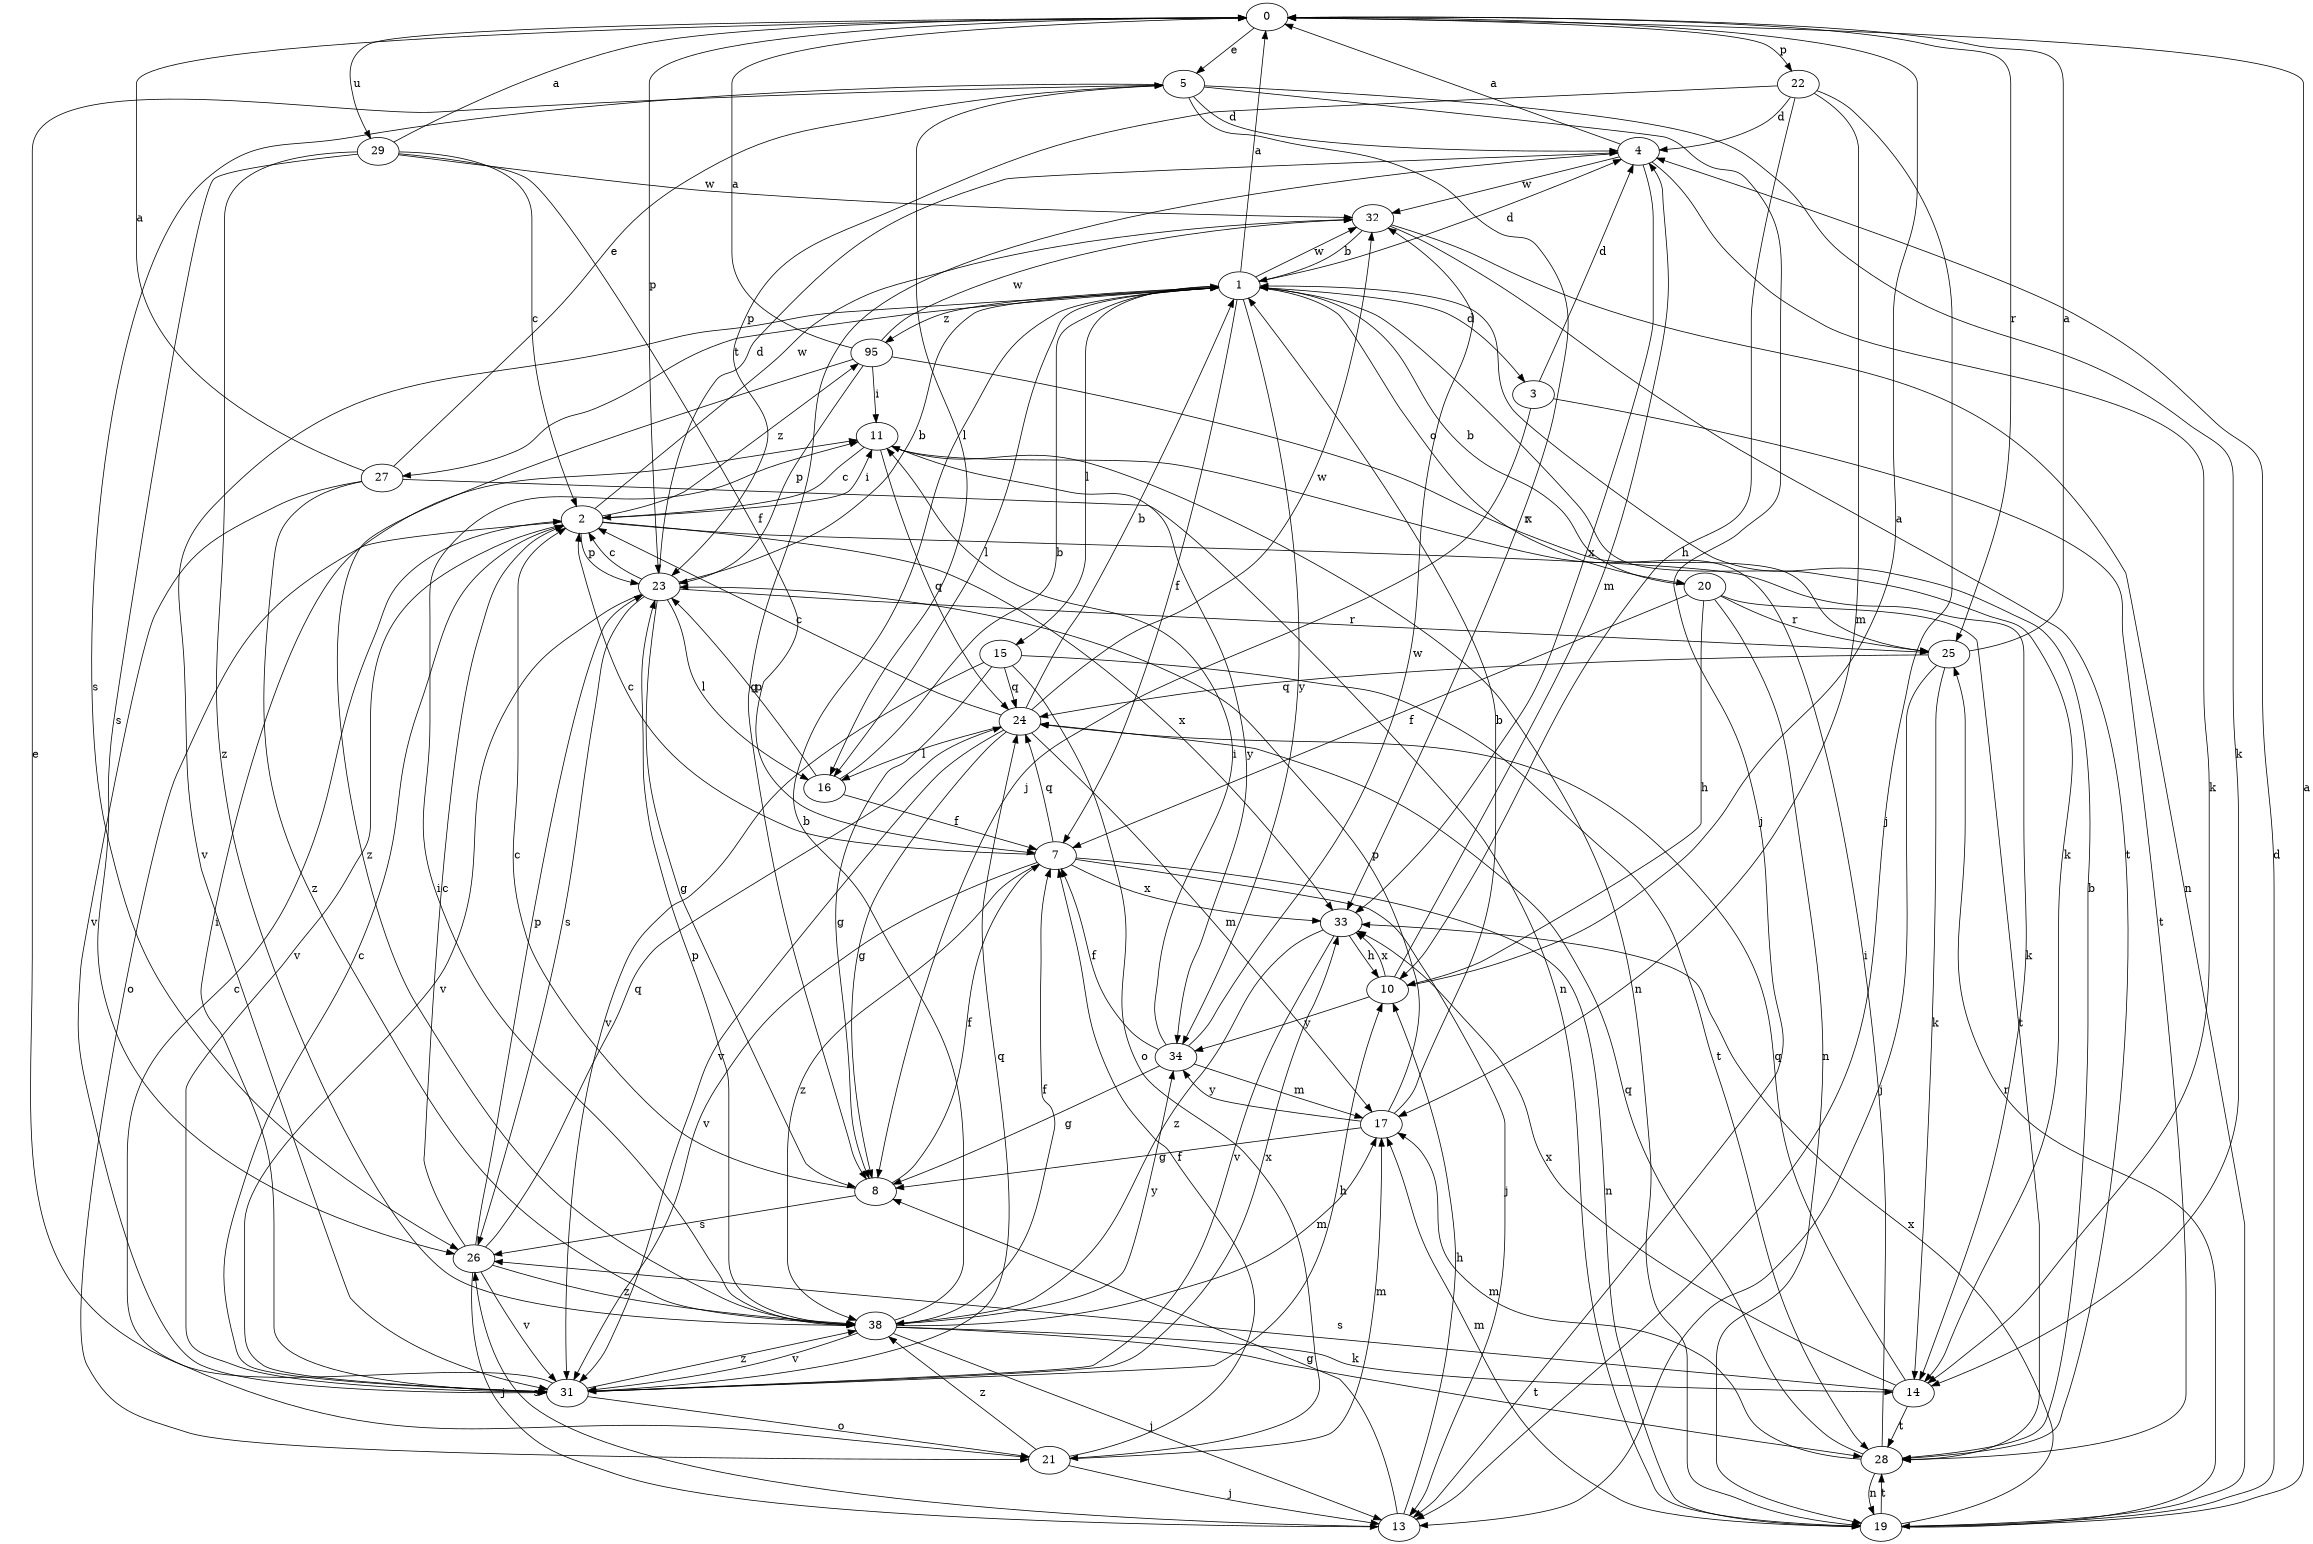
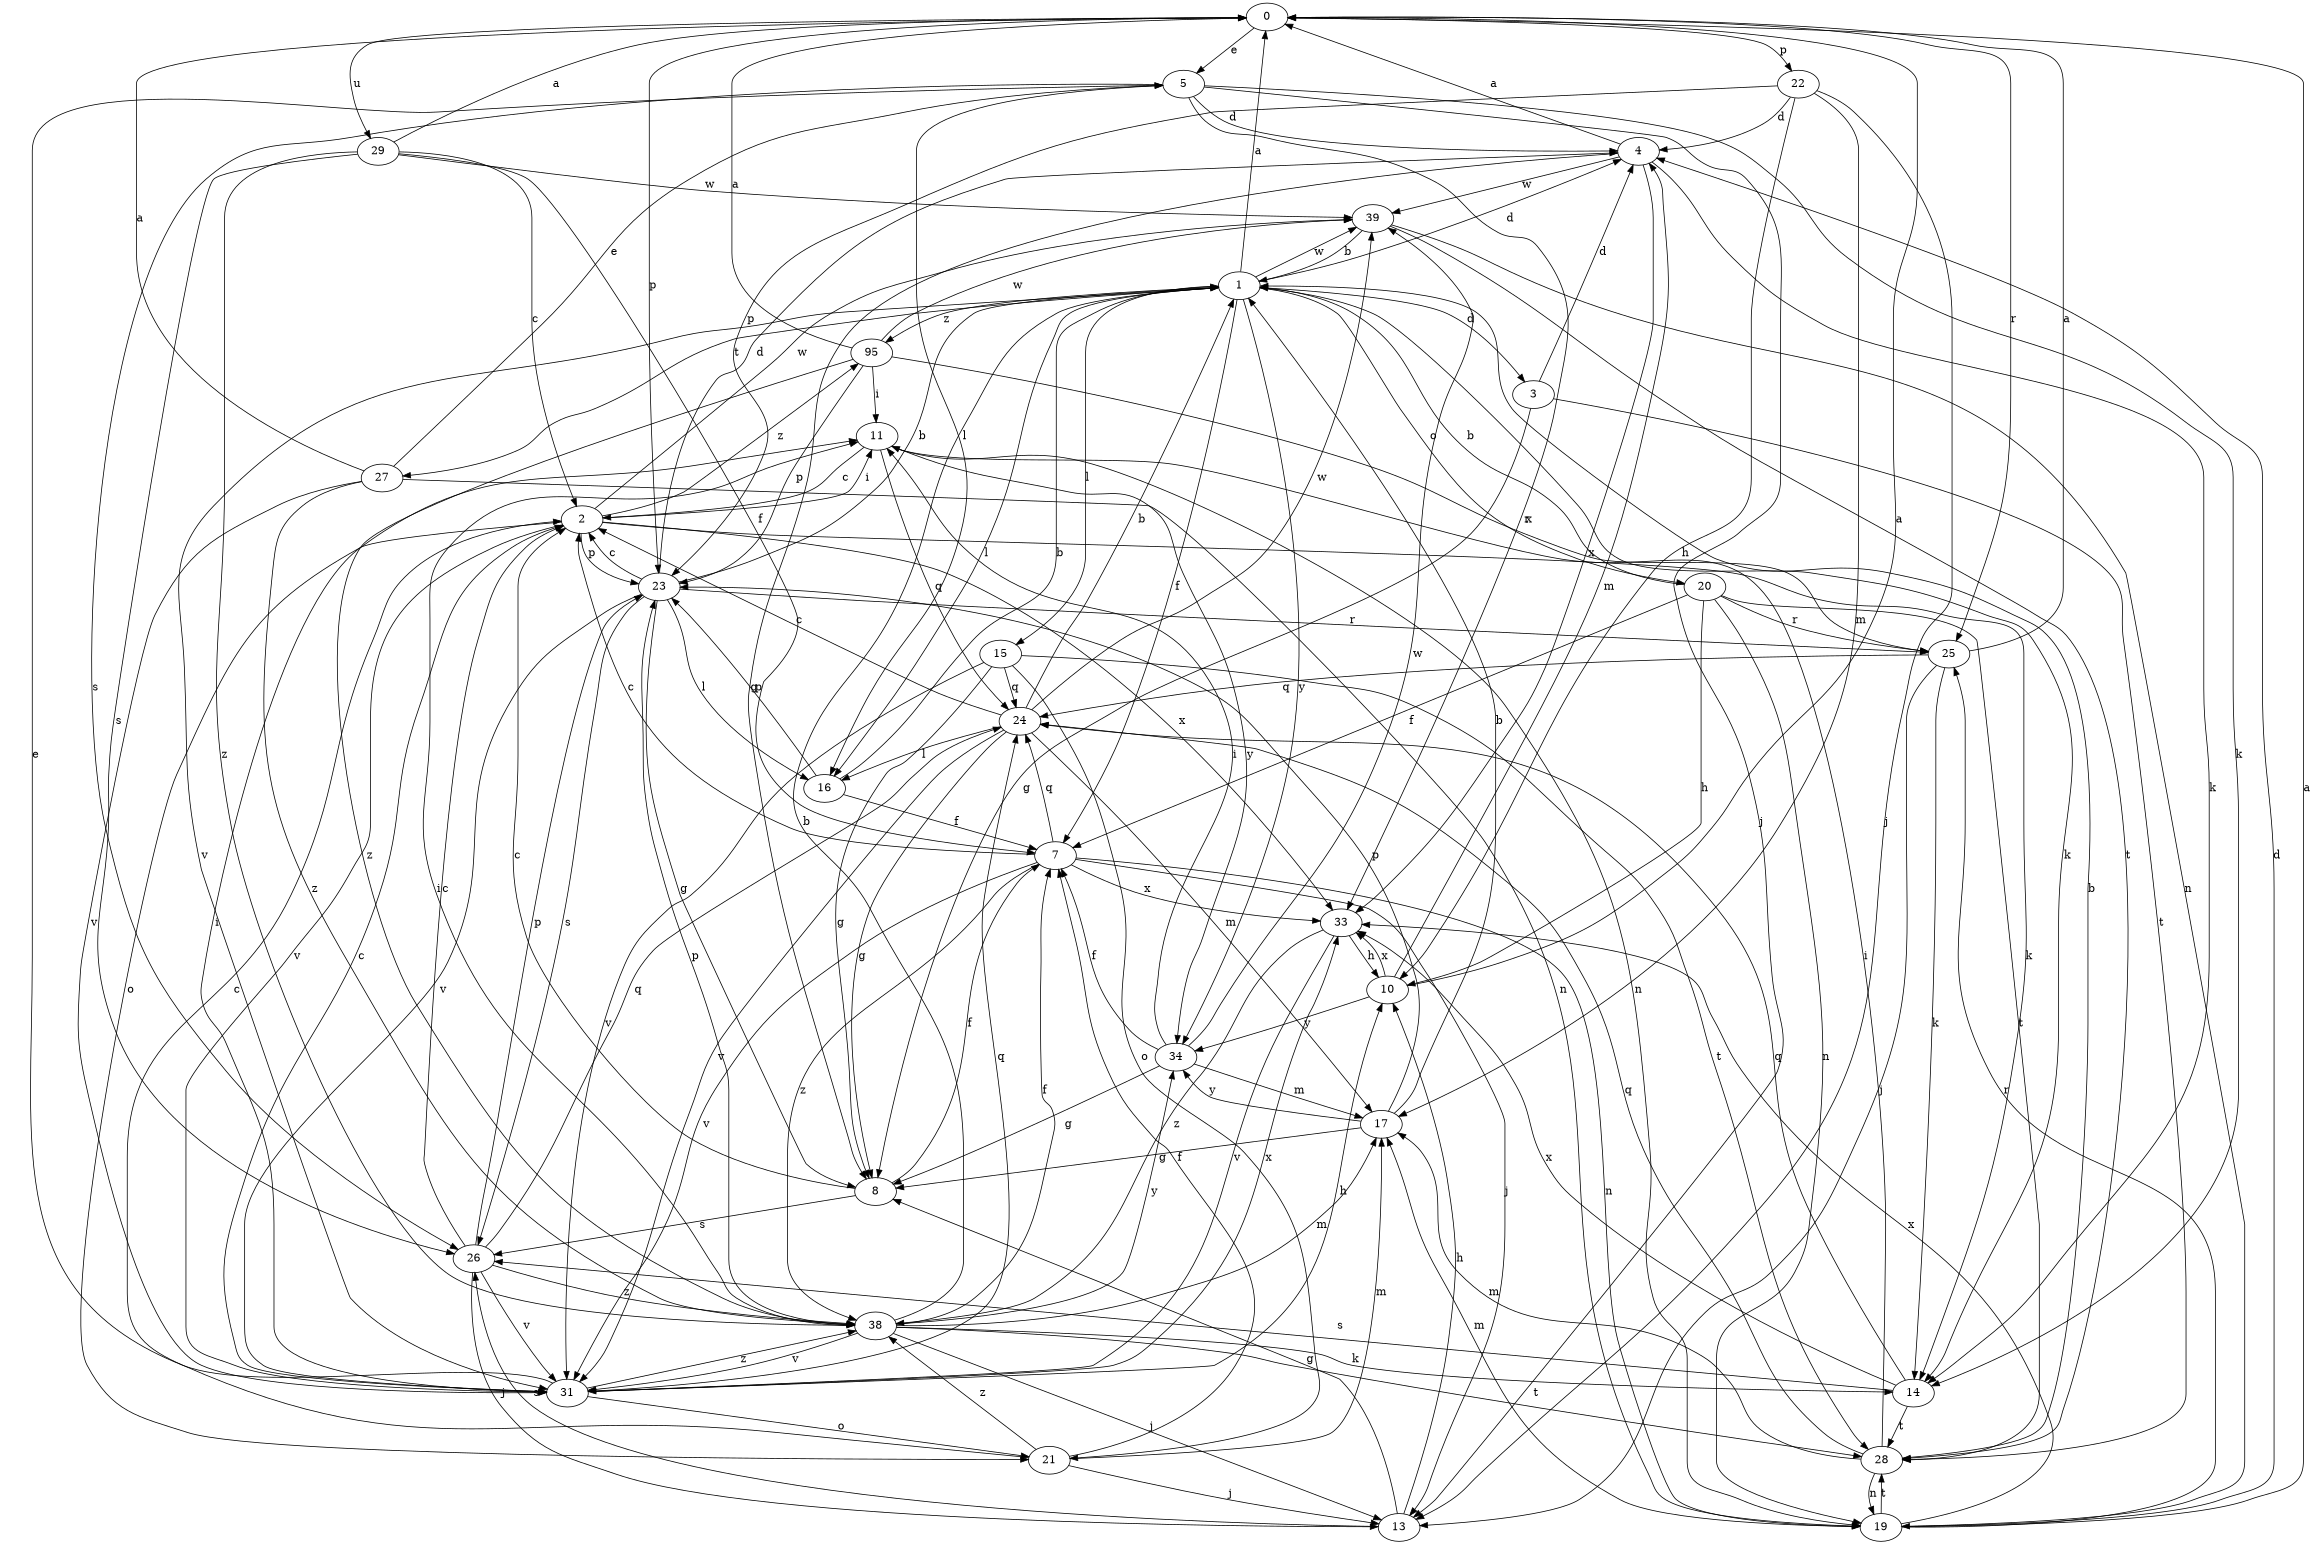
node "32": label "32" -> "39"
edge "3" -> "8": label "j" -> "g"
